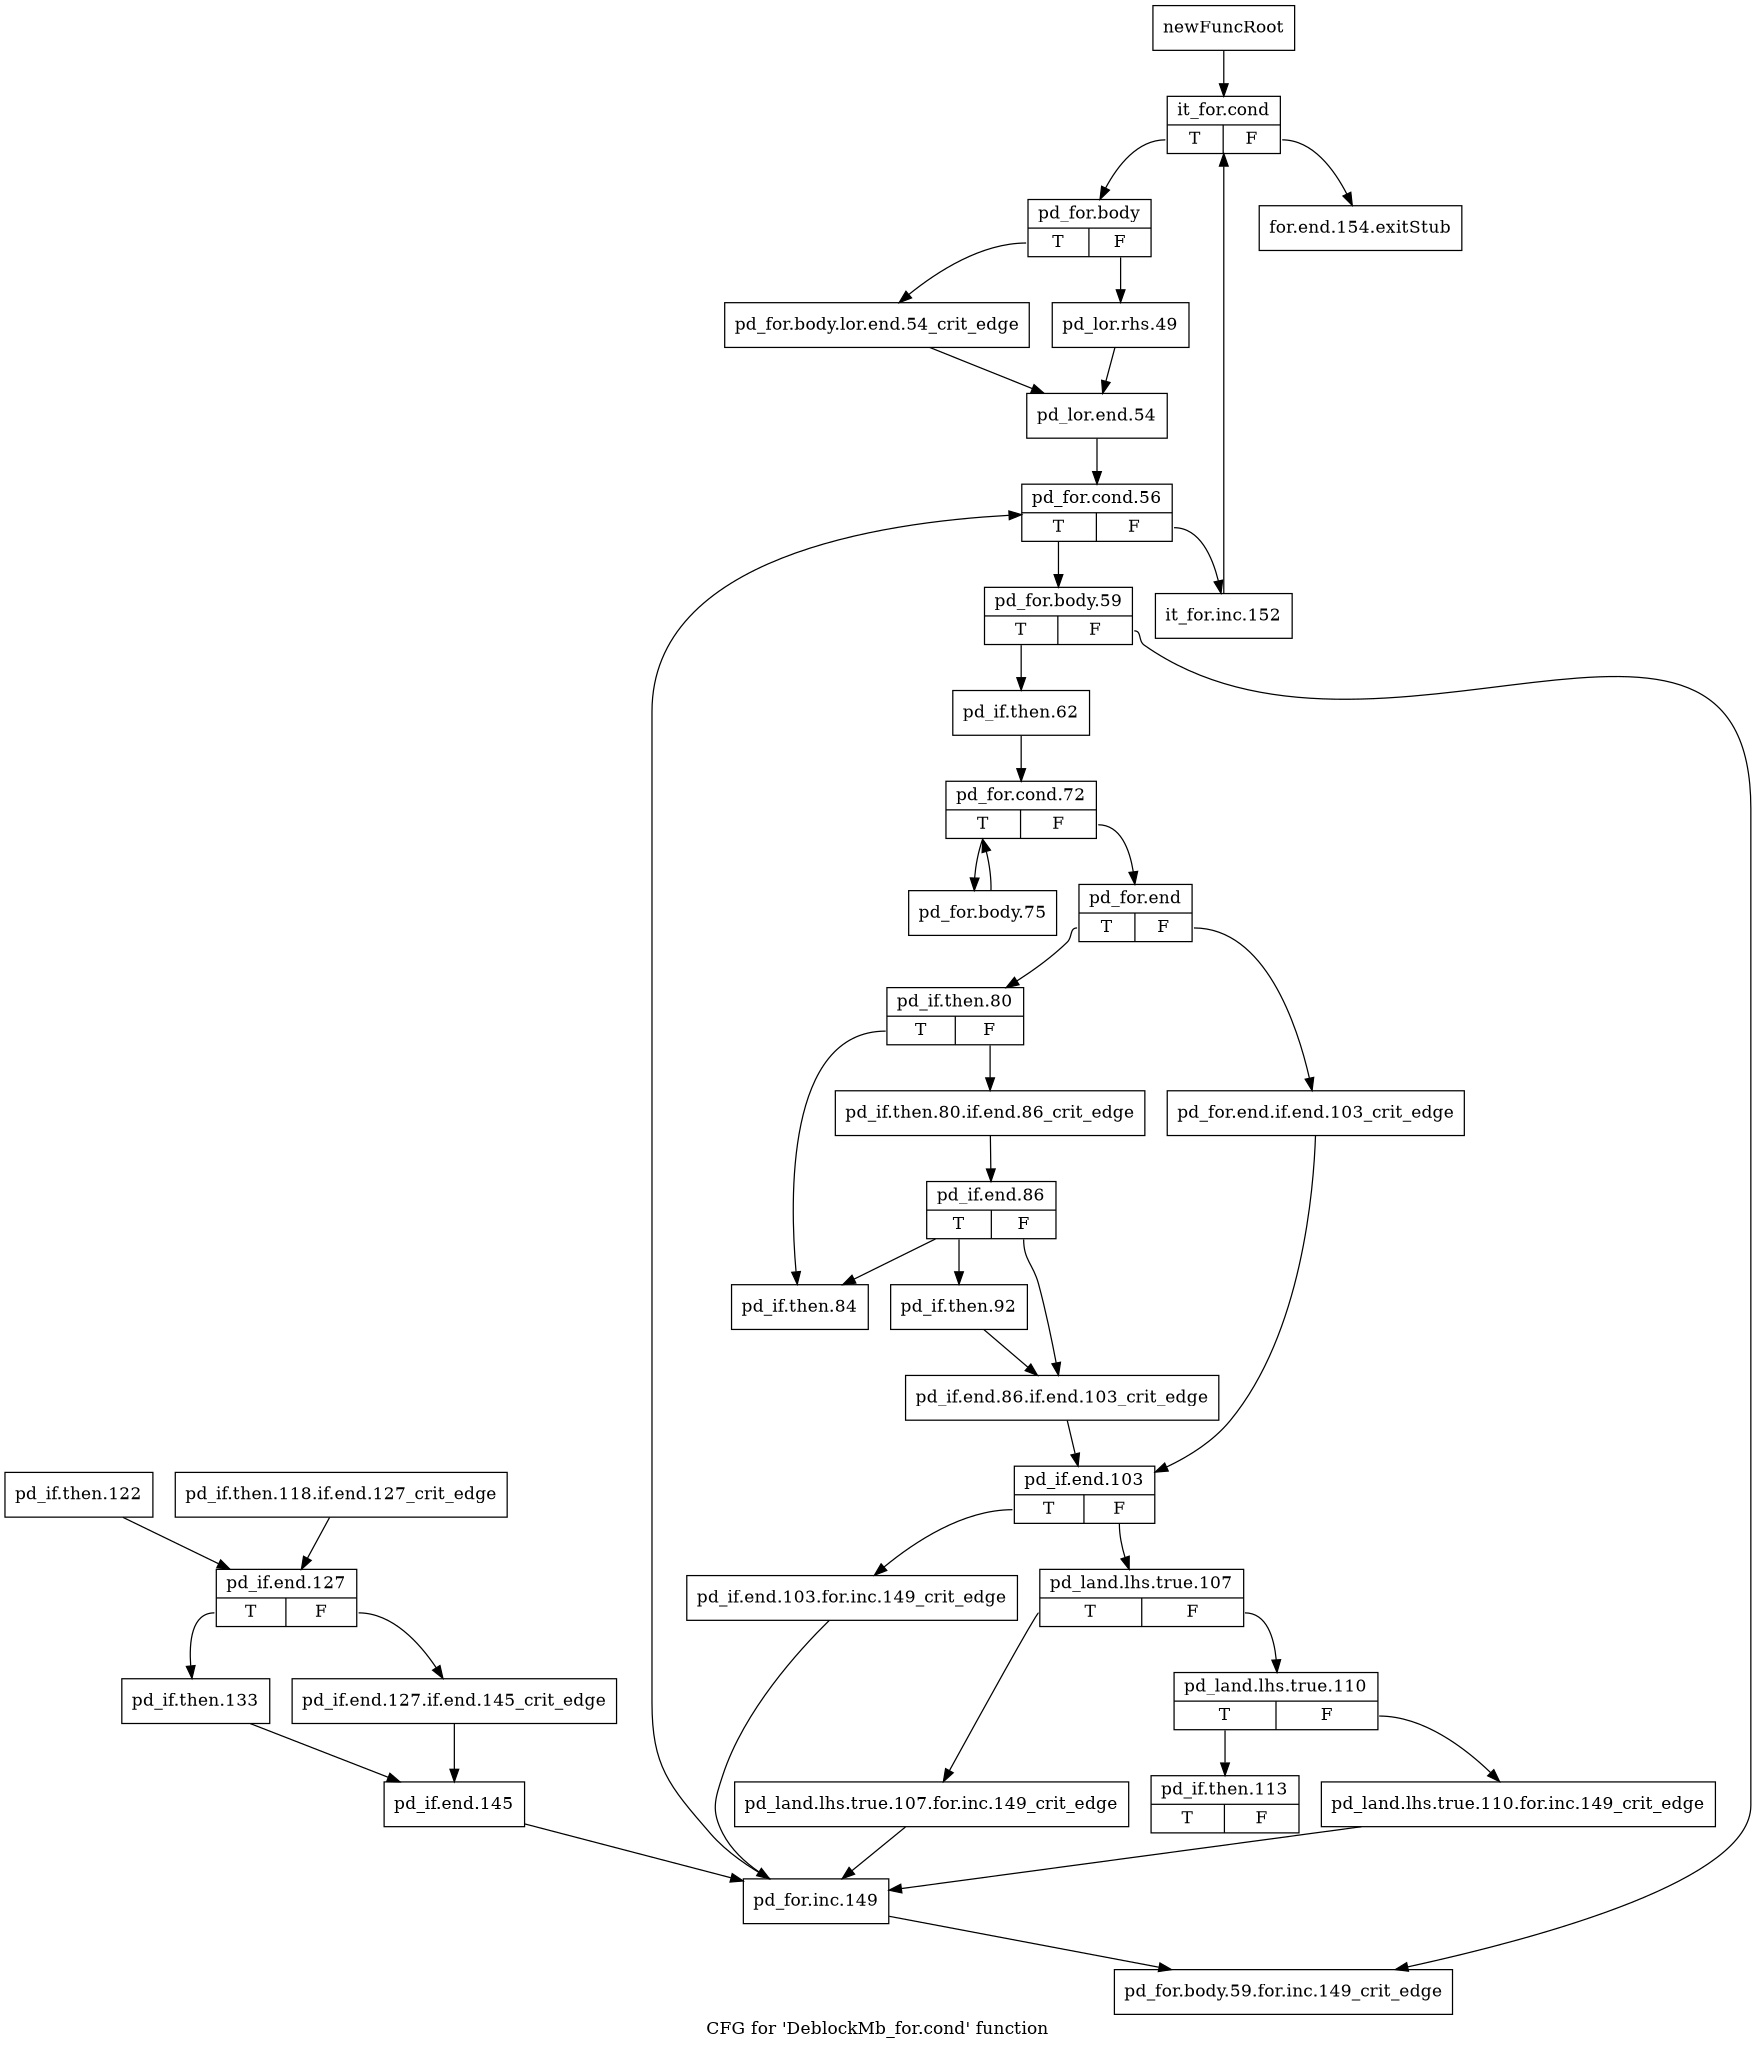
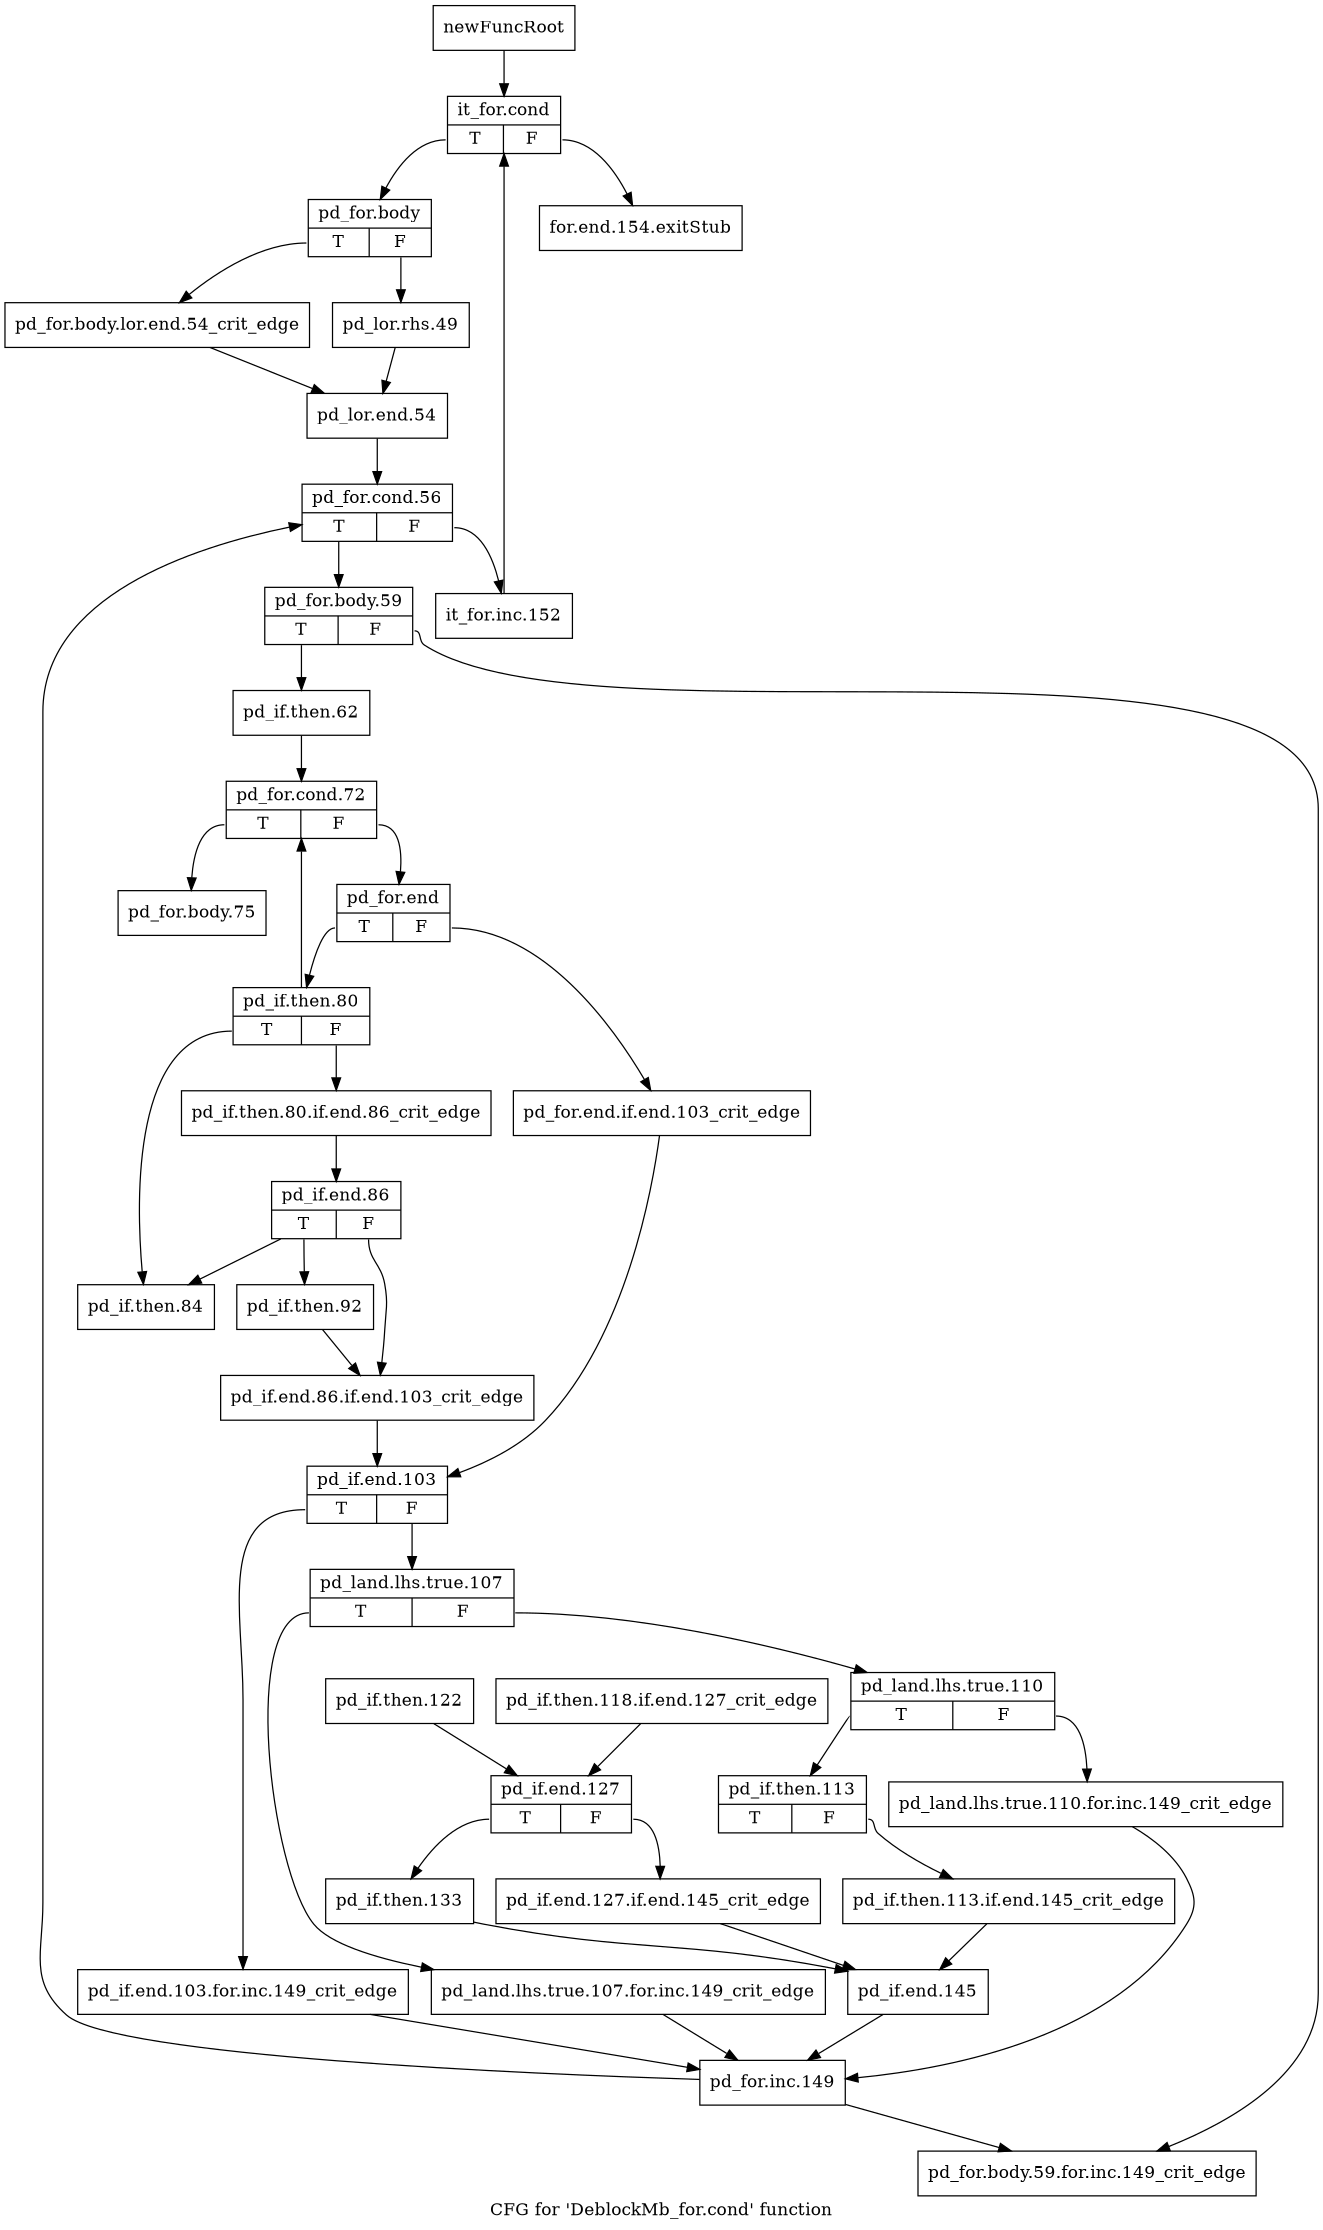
edge "pd_for.body.75" -> "pd_for.cond.72": now "pd_if.then.80" -> "pd_for.cond.72"
node "pd_if.then.113.if.end.145_crit_edge": added
